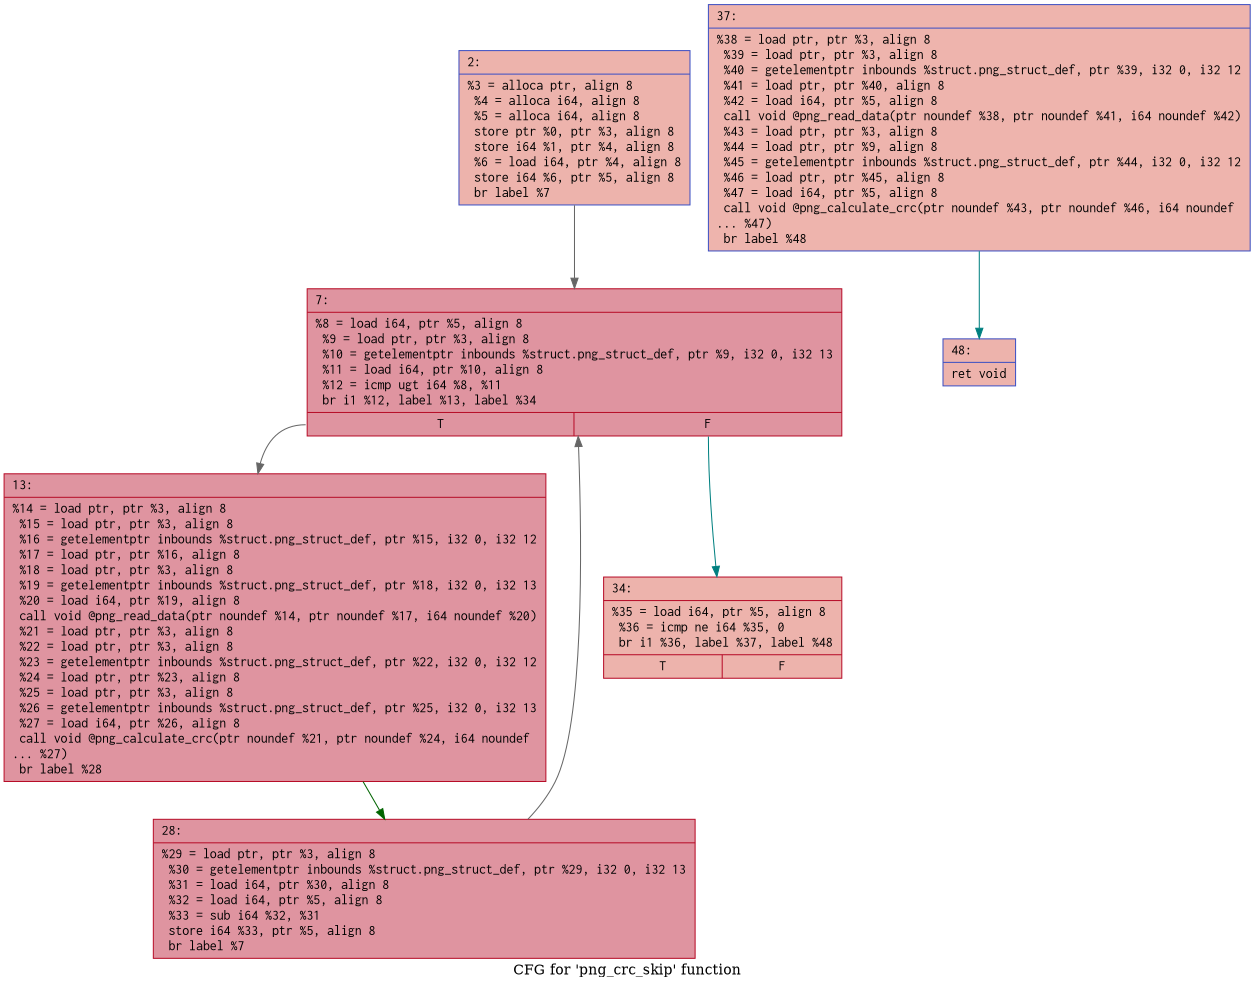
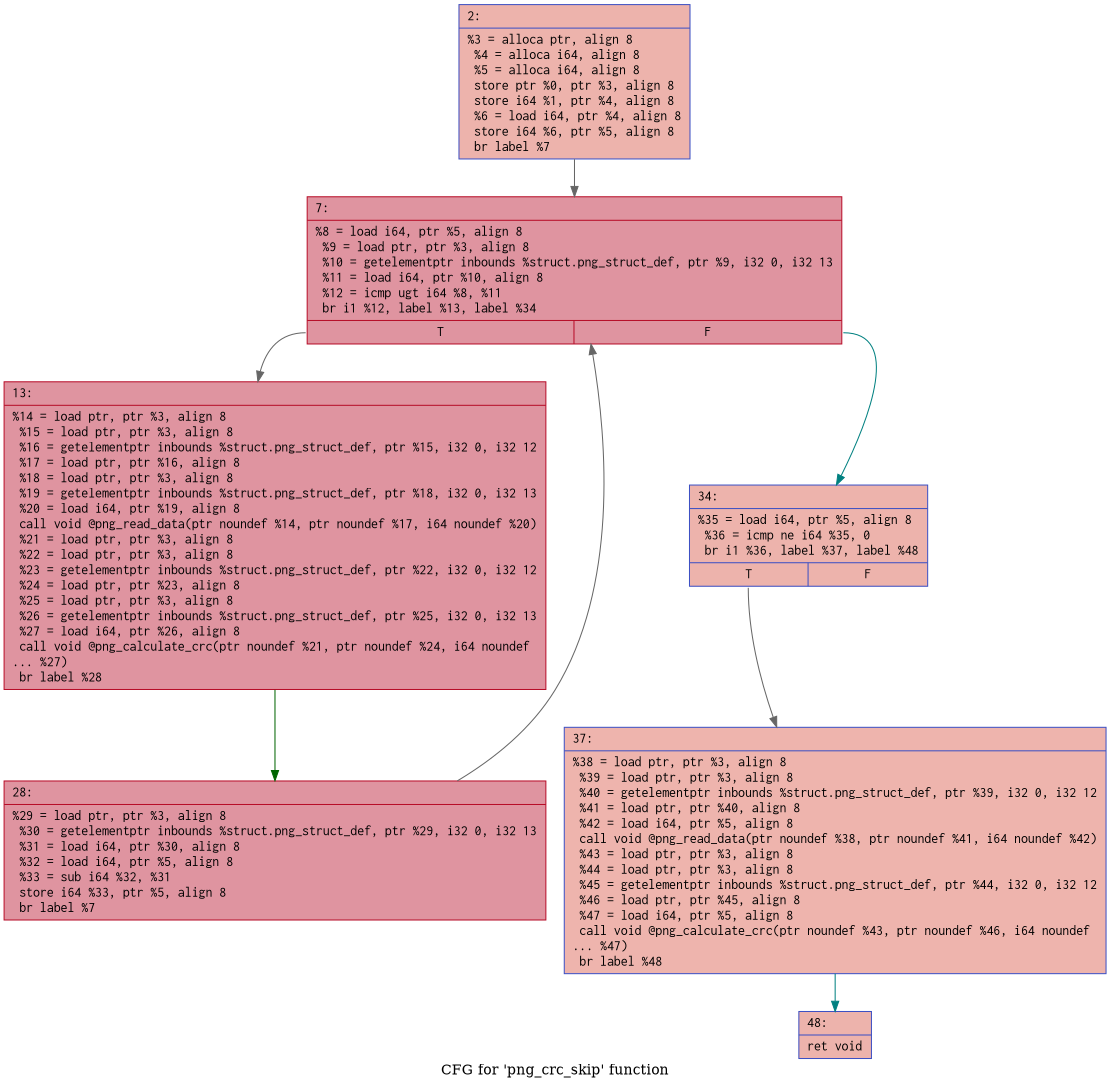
node "37:": text "%44 = load ptr, ptr %9, align 8" -> "%44 = load ptr, ptr %3, align 8"
node "34:": color #b70d28ff -> #3d50c3ff
edge "34:" -> "37:": added
